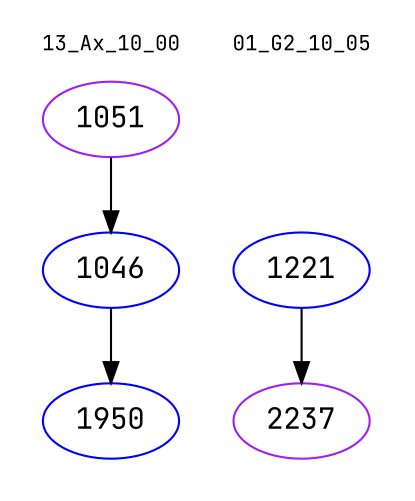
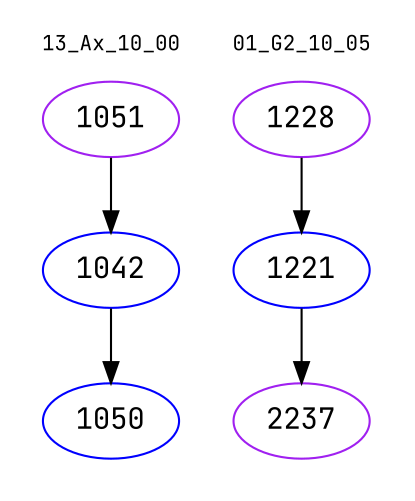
node "1228": added
node "1046": label "1046" -> "1042"
node "1950": label "1950" -> "1050"
